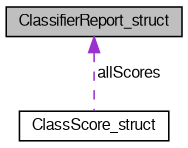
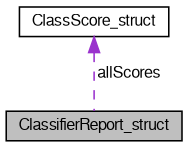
edge "ClassScore_struct" -> "ClassifierReport_struct": reversed
